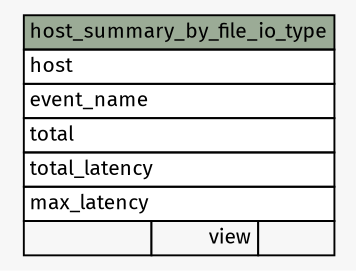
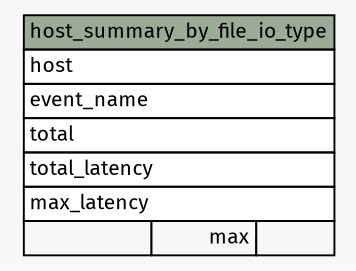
node "host_summary_by_file_io_type": text "view" -> "max"
